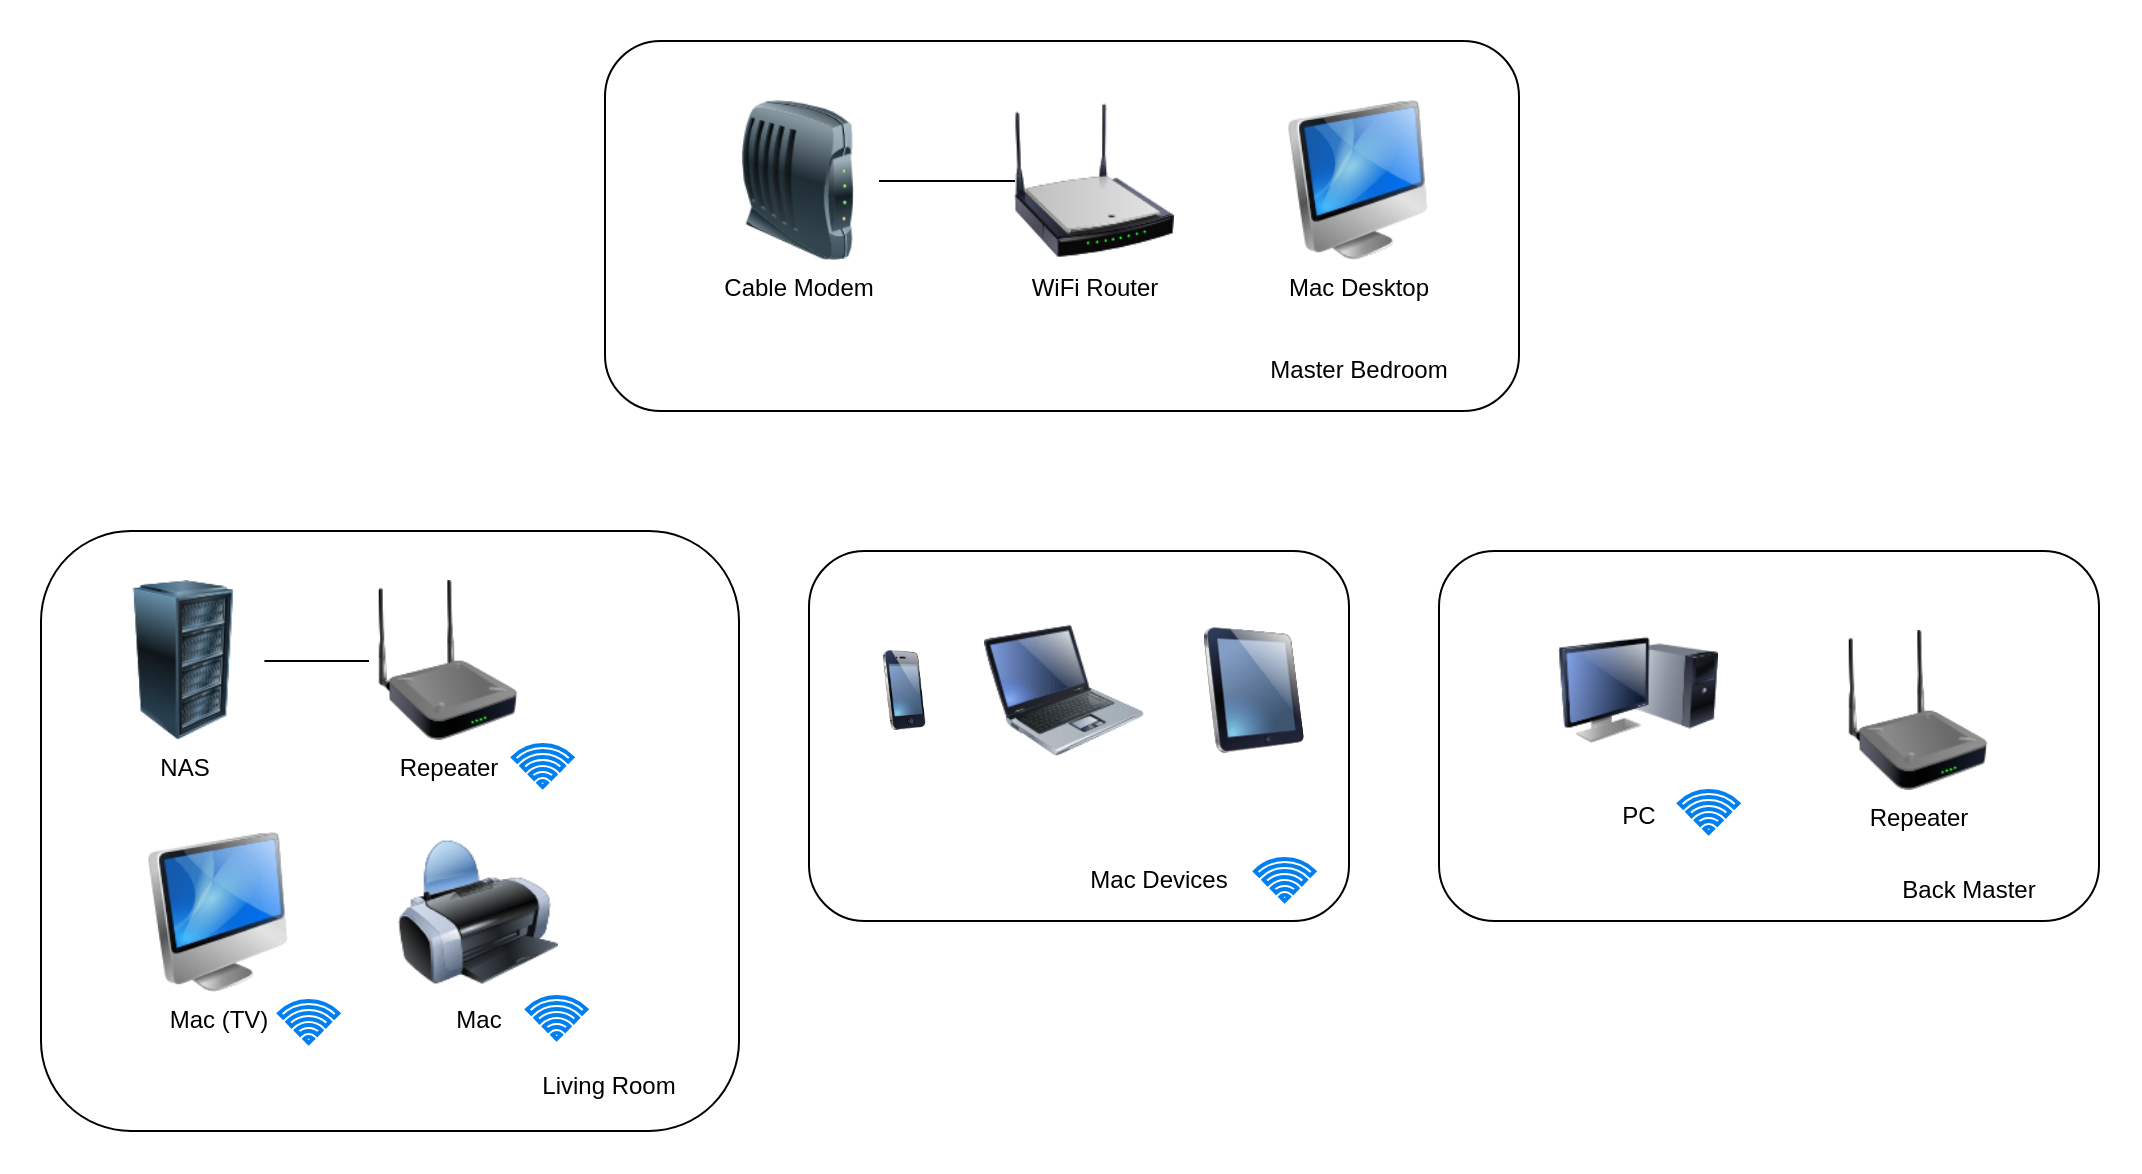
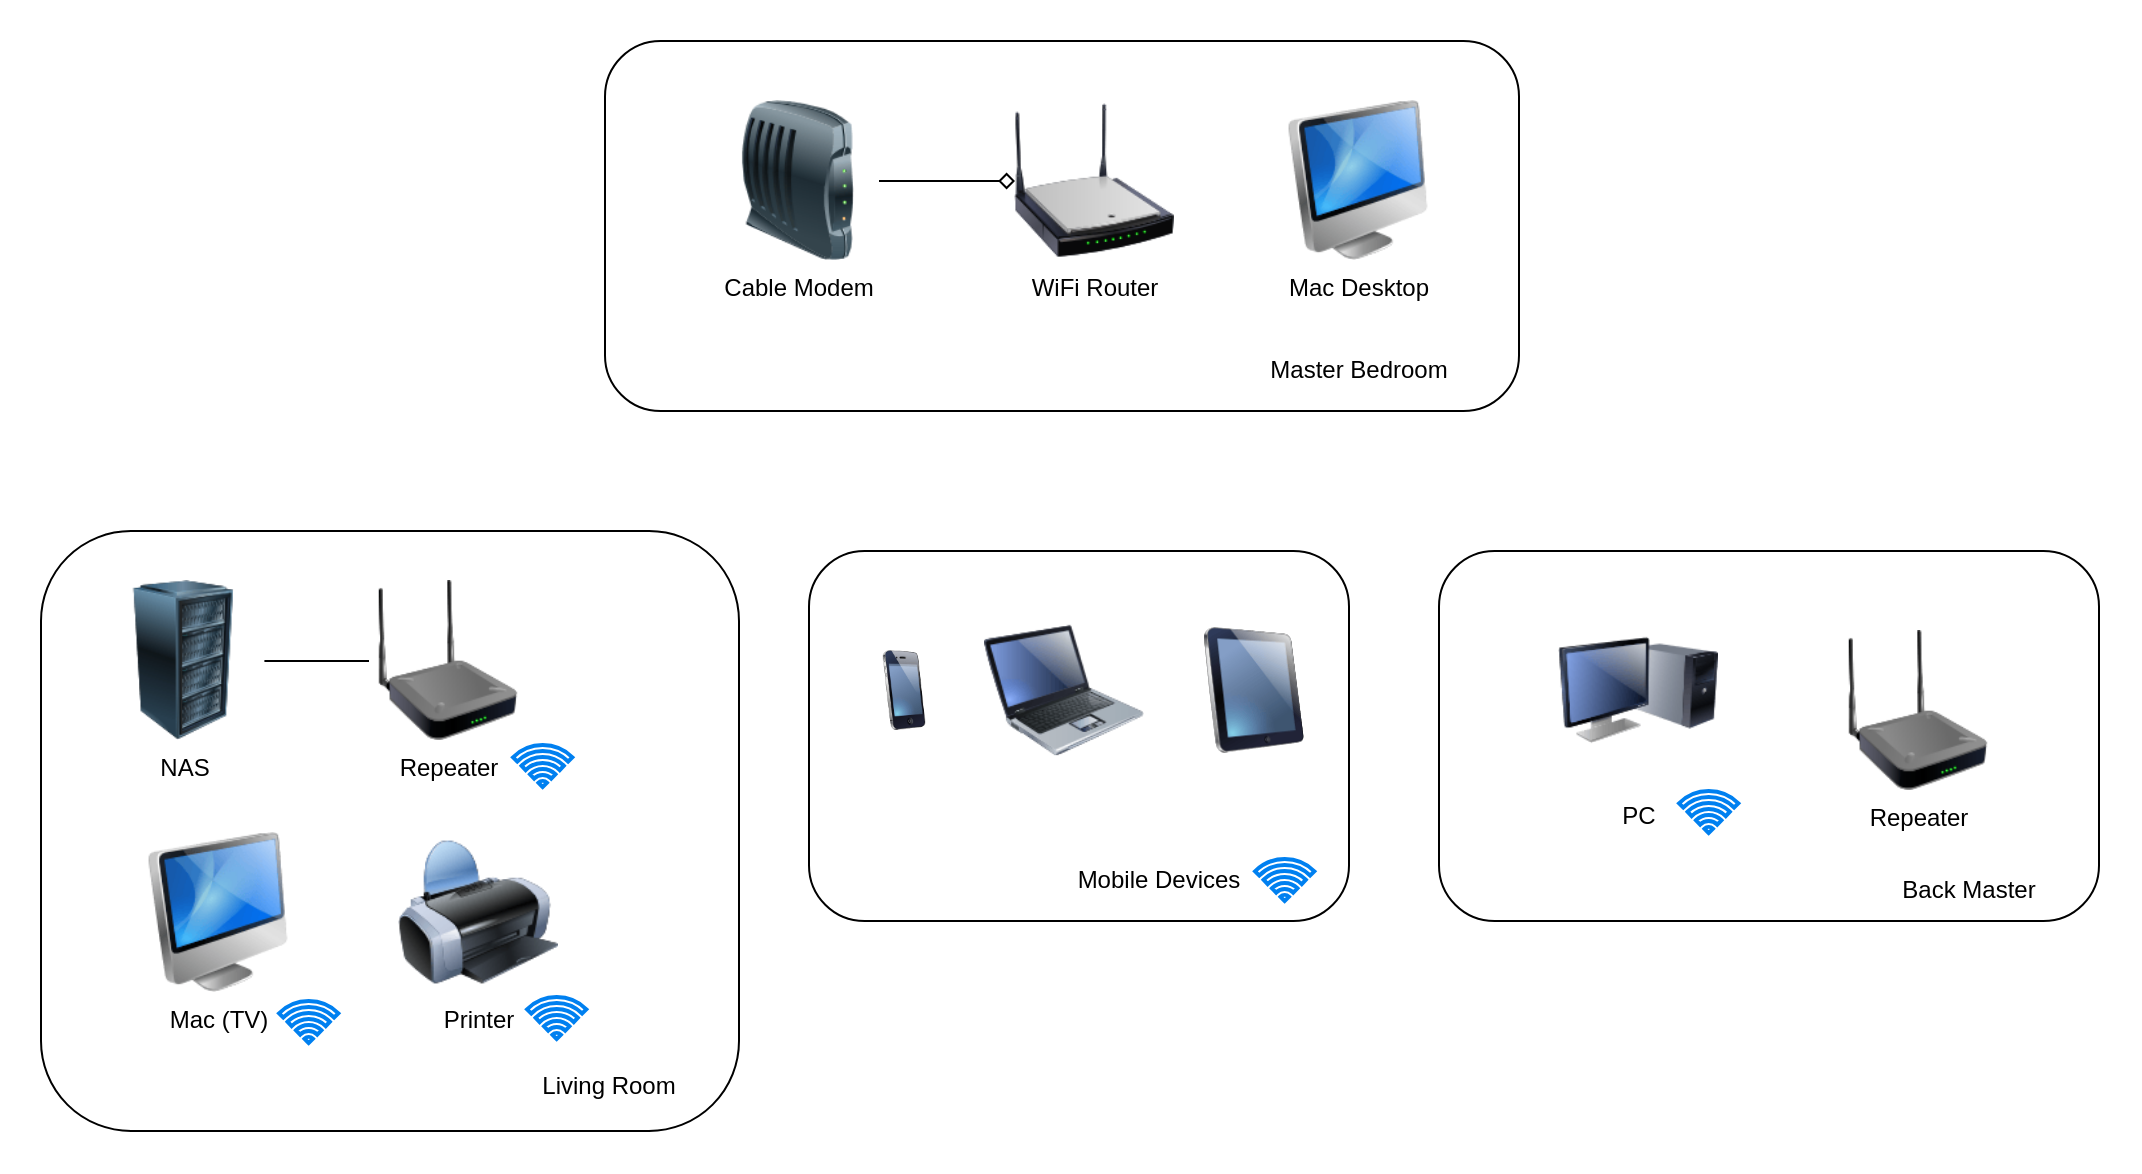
edge "Cable Modem" -- "WiFi Router": arrowhead none -> diamond
node "Mac Devices": label "Mac Devices" -> "Mobile Devices"
node "Mac": label "Mac" -> "Printer"
